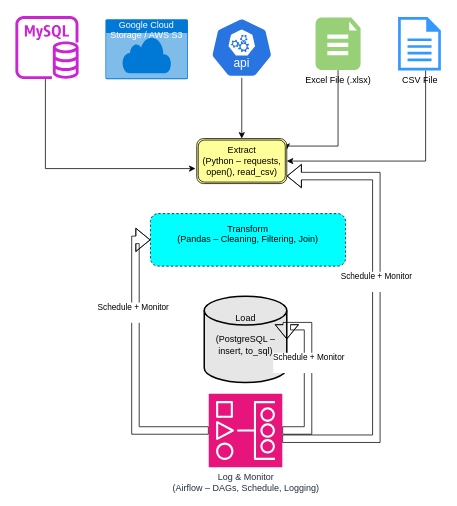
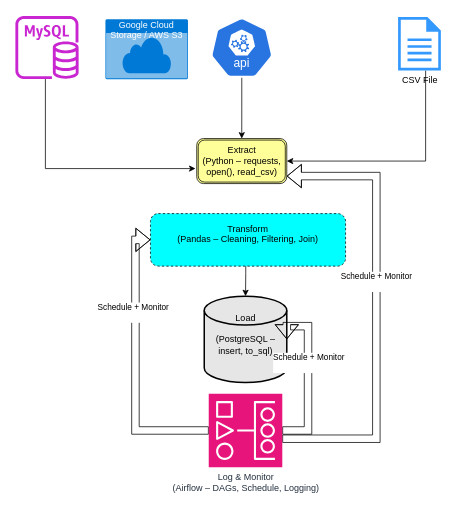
node "Excel File (.xlsx)": removed
edge "Excel File (.xlsx)" -> "Extract (Python – requests, open(), read_csv)": removed
edge "Transform (Pandas – Cleaning, Filtering, Join)" -> "Load (PostgreSQL – insert, to_sql)": added
